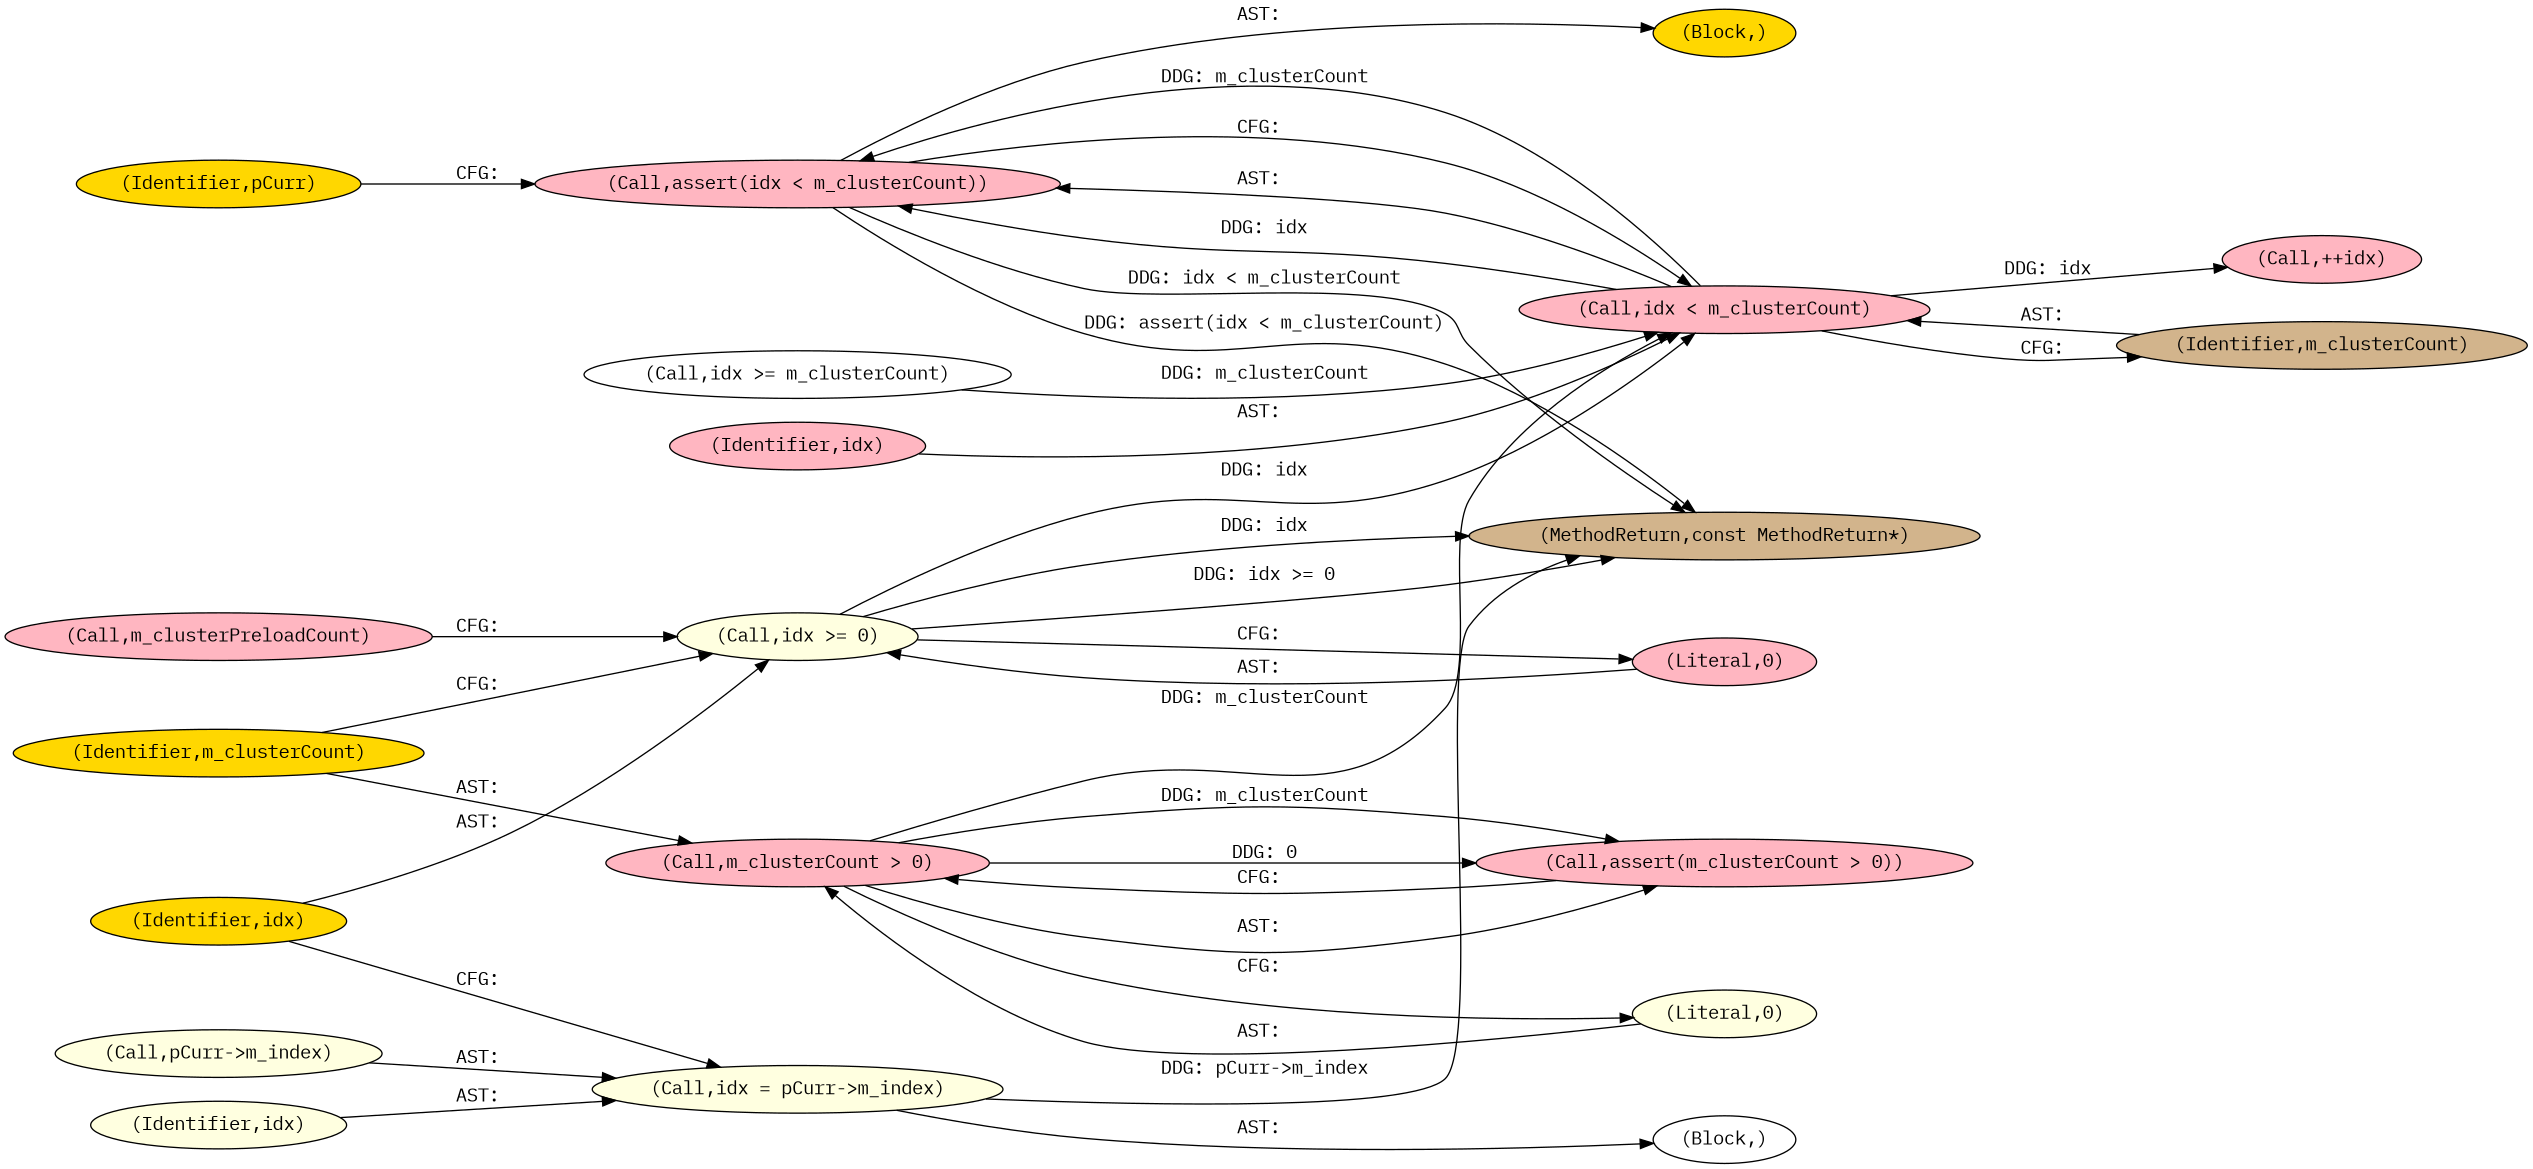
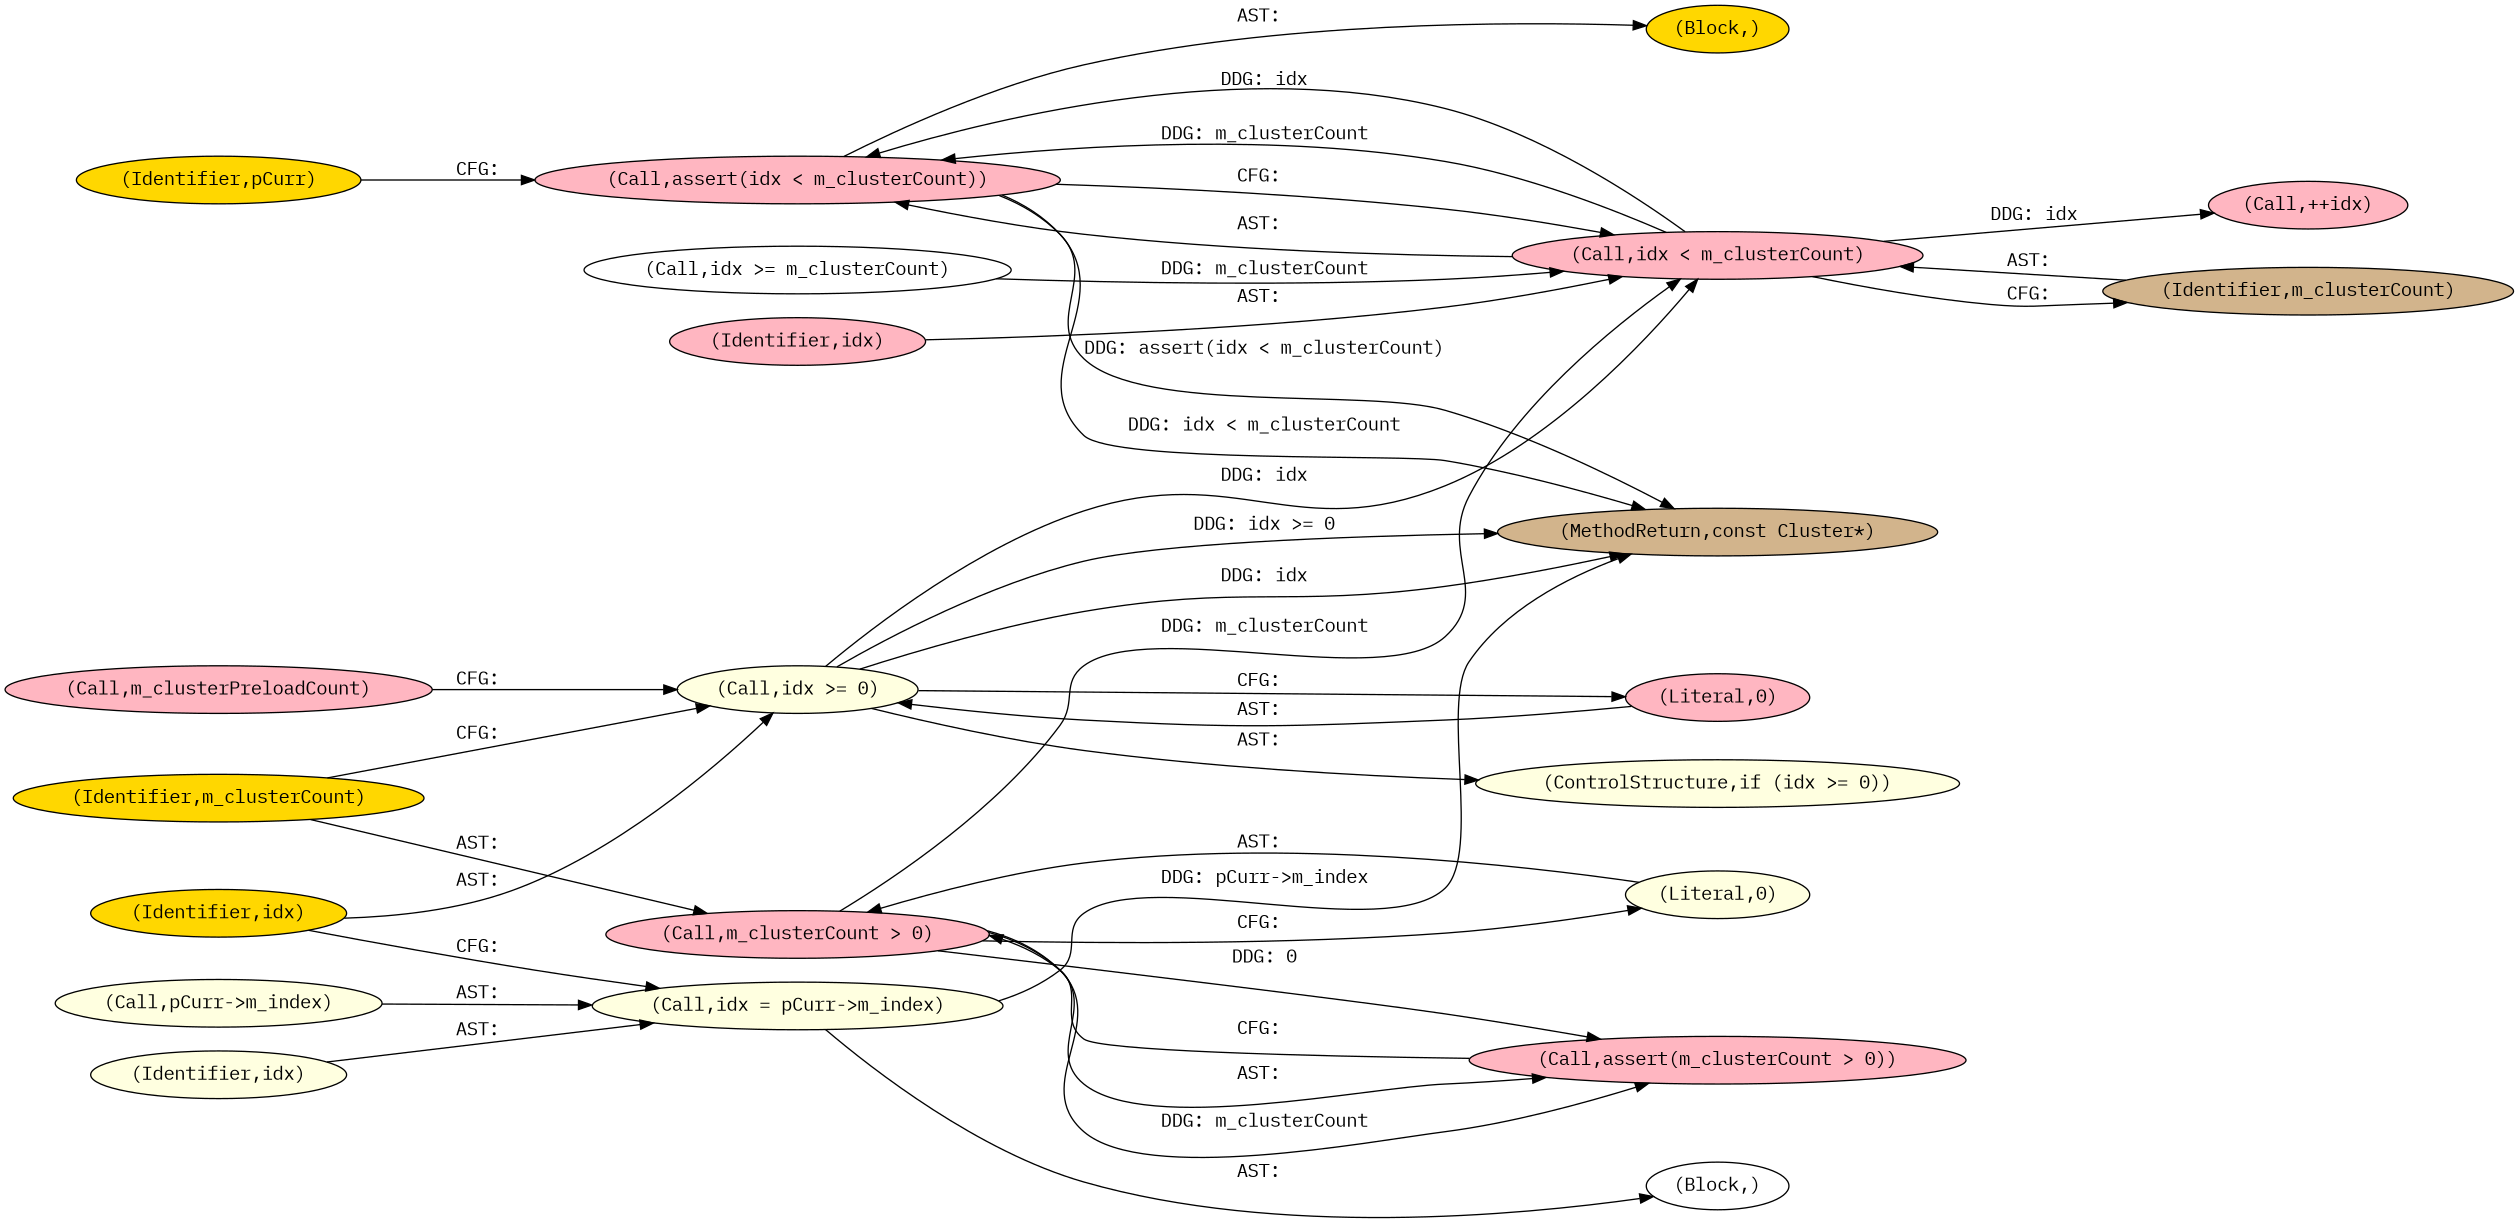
node "(MethodReturn,const MethodReturn*)": label "(MethodReturn,const MethodReturn*)" -> "(MethodReturn,const Cluster*)"
node "(ControlStructure,if (idx >= 0))": added
